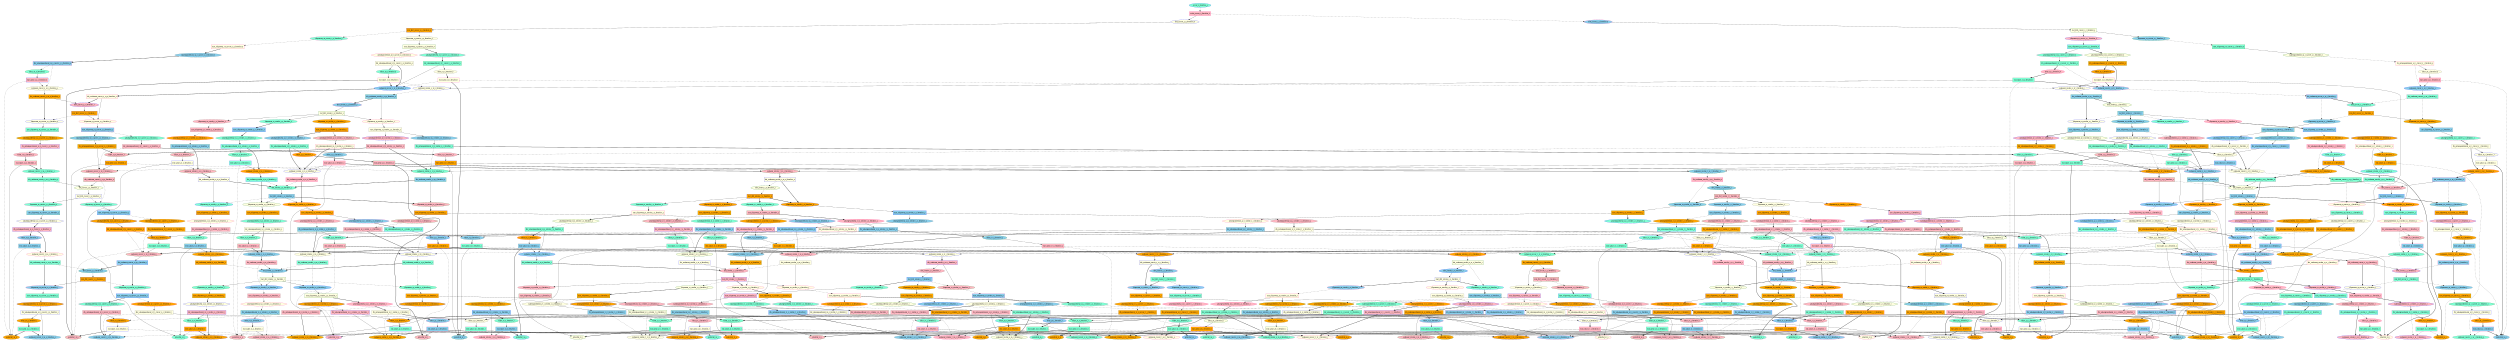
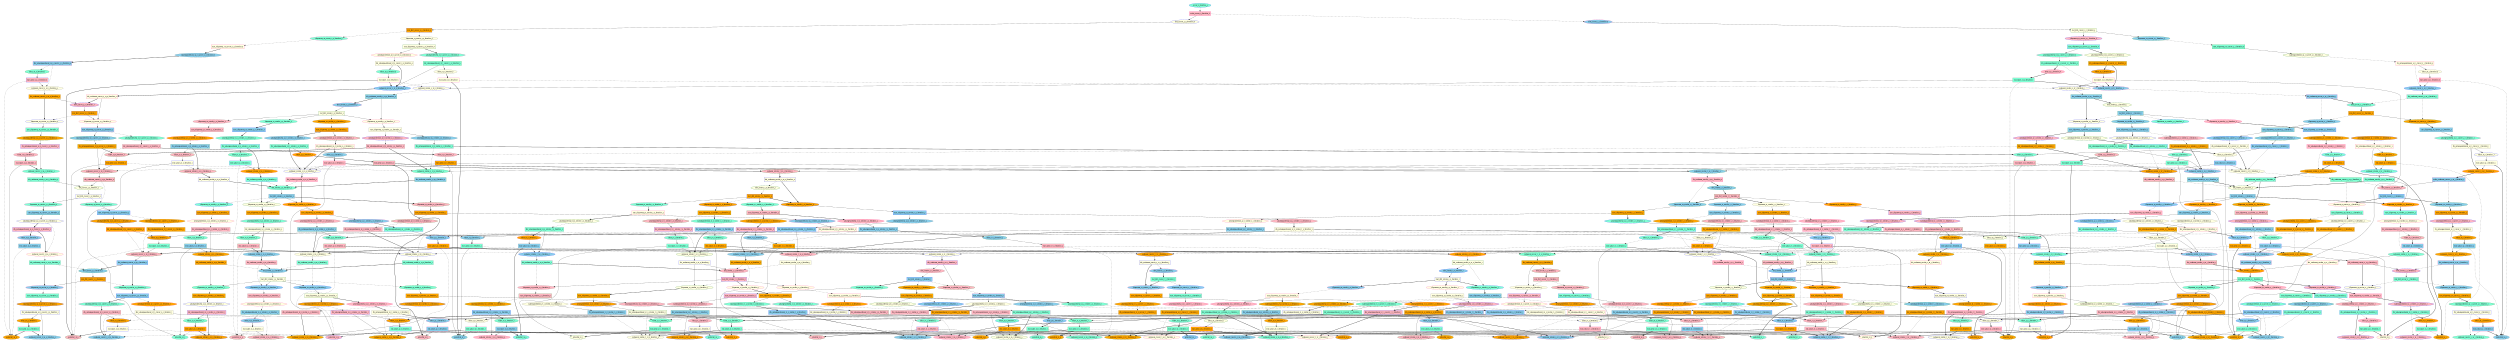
node "div_nodeMsg_cancer_2_36_1_iteration_2": label "div_nodeMsg_cancer_2_36_1_iteration_2" -> "scale_nodeMsg_cancer_2_36_1_iteration_2"
edge "mul_value_36_0_iteration_2" -> "nodeMsg_cancer_2_36_0_iteration_1": now "valueByNodeMsg_36_0_cancer_2_0_iteration_2" -> "nodeMsg_cancer_2_36_0_iteration_1"
